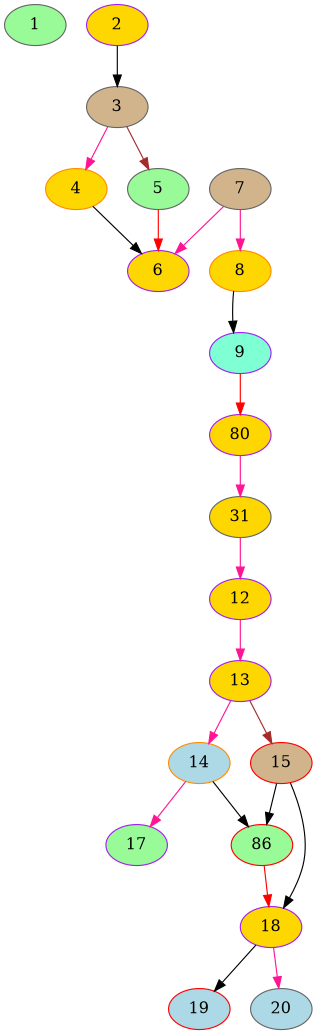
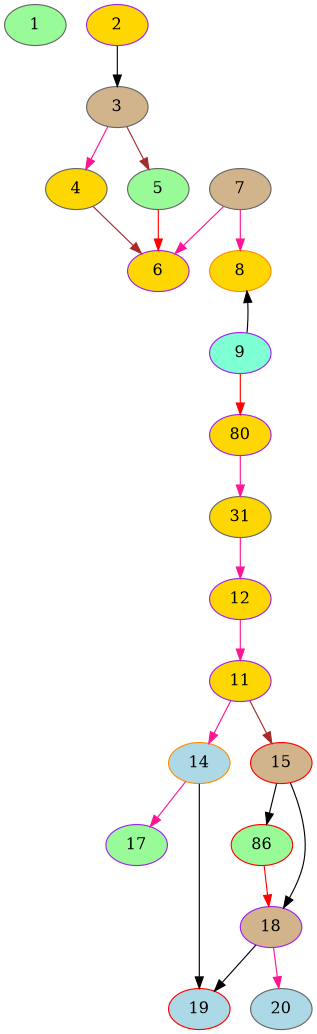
node "4": color darkorange -> gray40
edge "4" -> "6": color black -> brown
edge "8" -> "9": reversed
node "13": label "13" -> "11"
edge "14" -> "86": now "14" -> "19"
node "18": fillcolor gold -> tan
